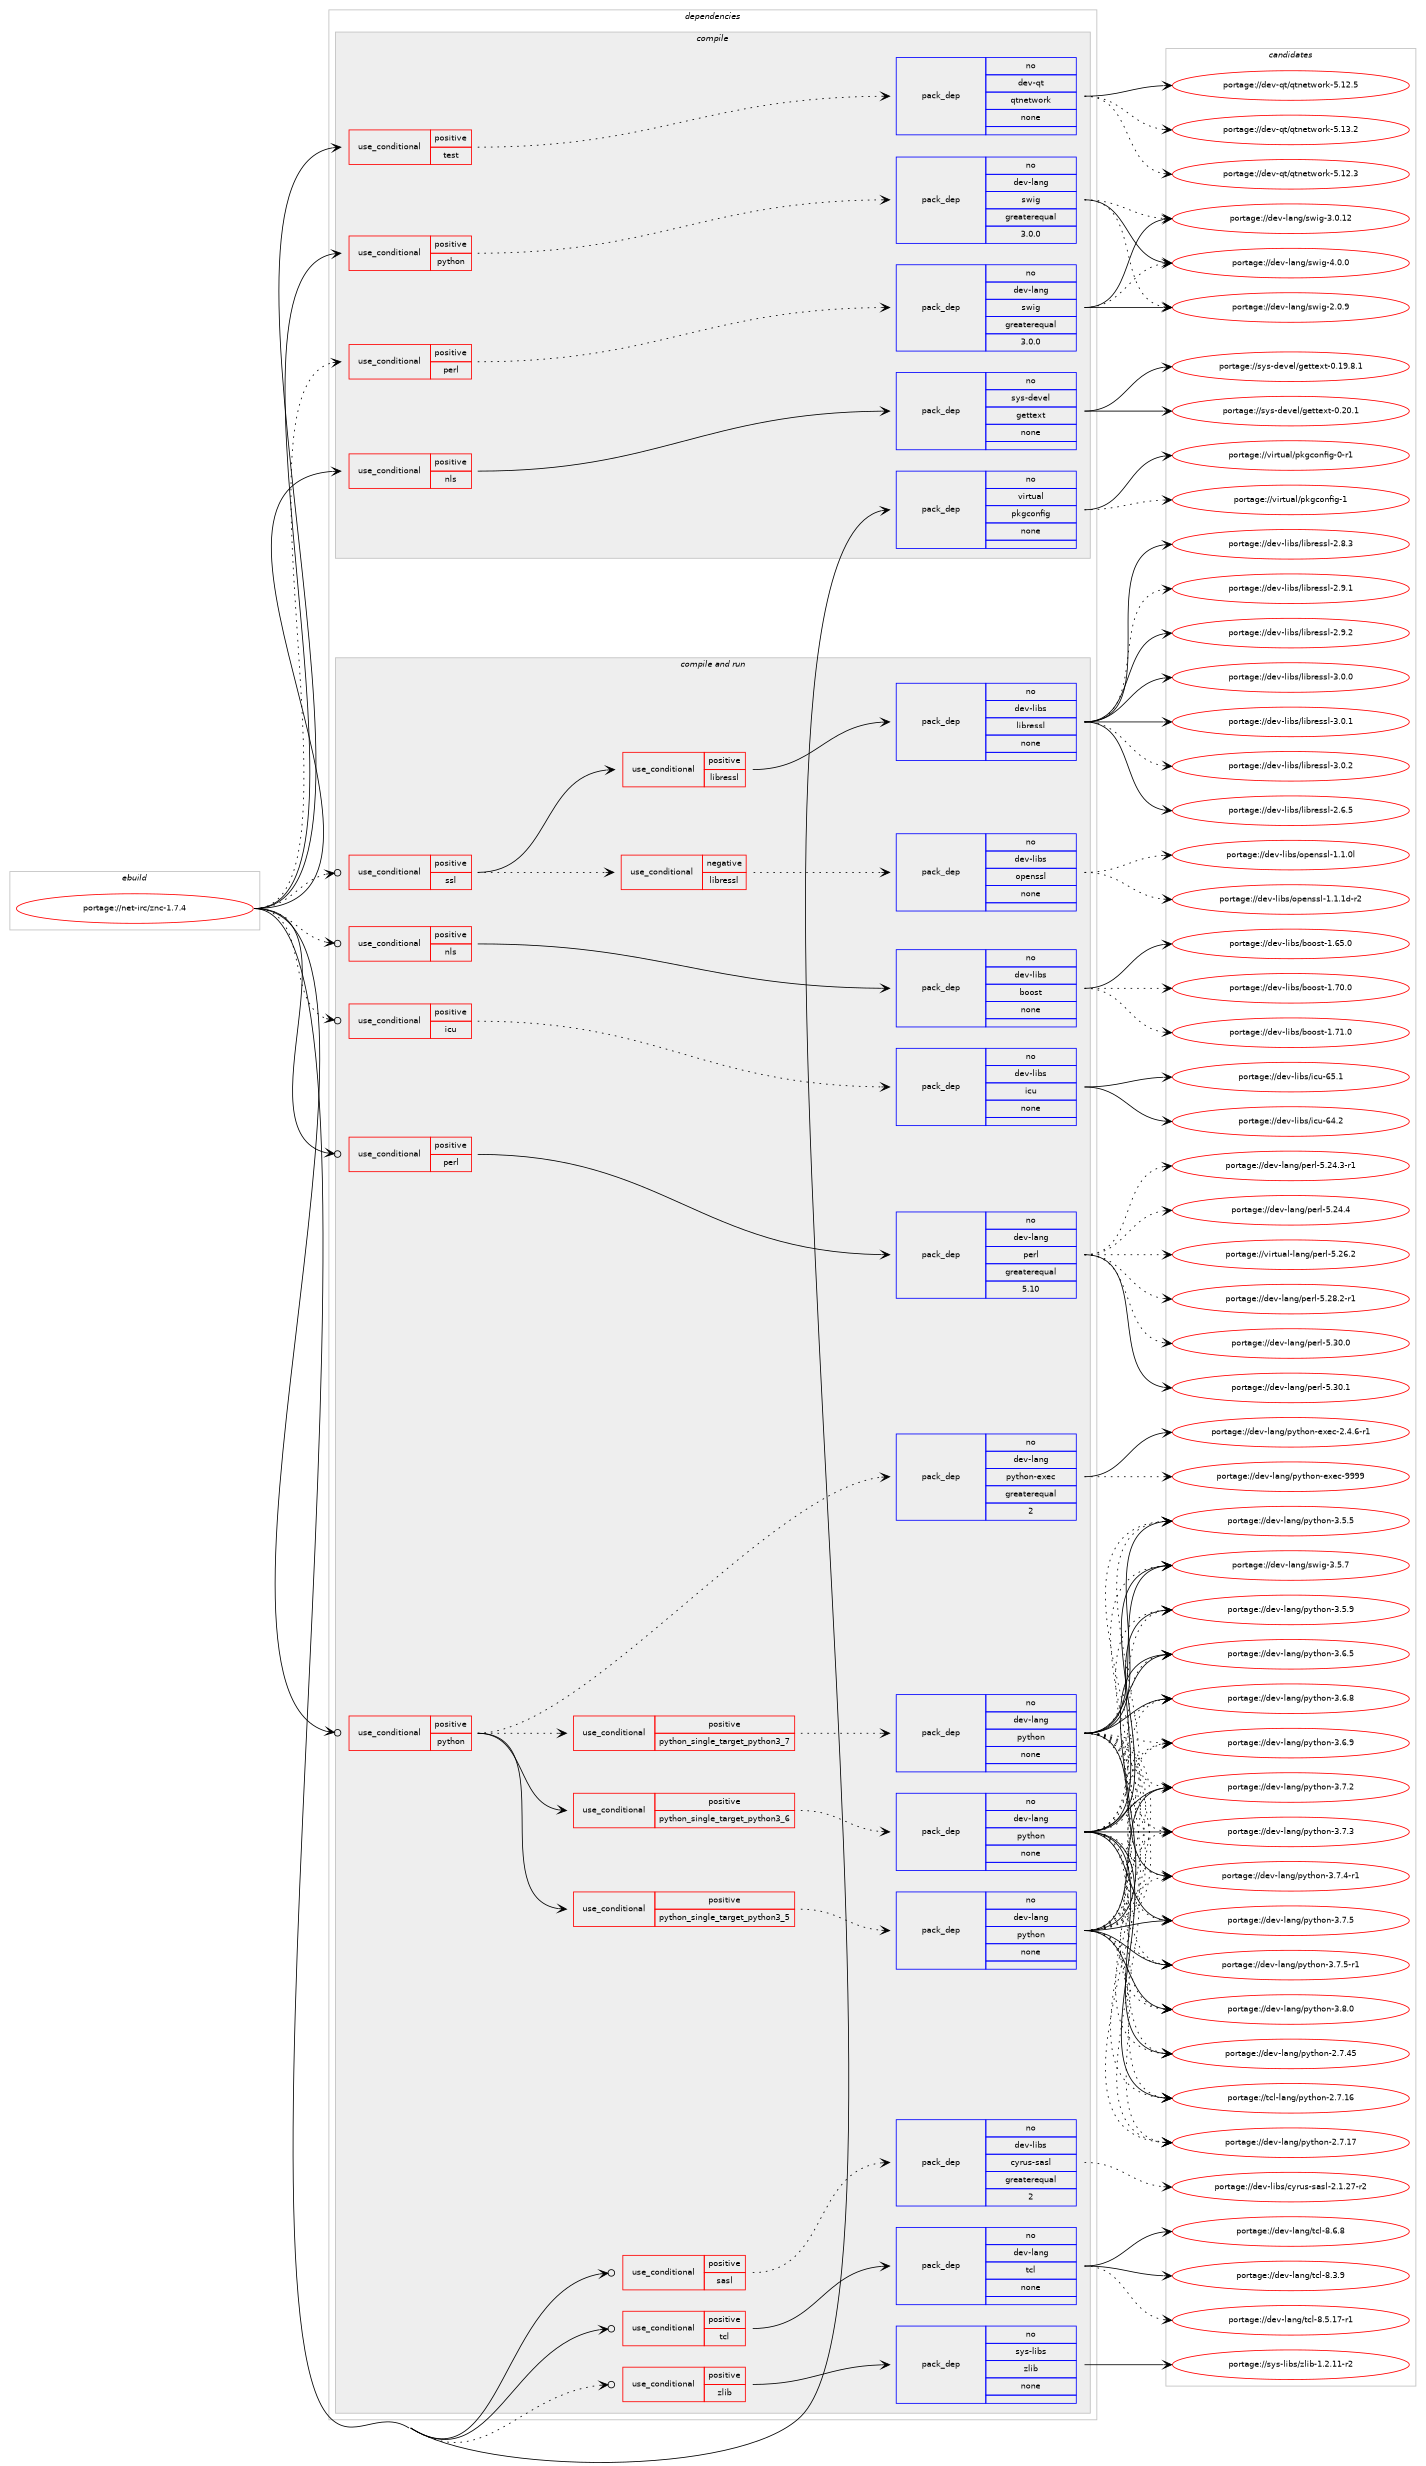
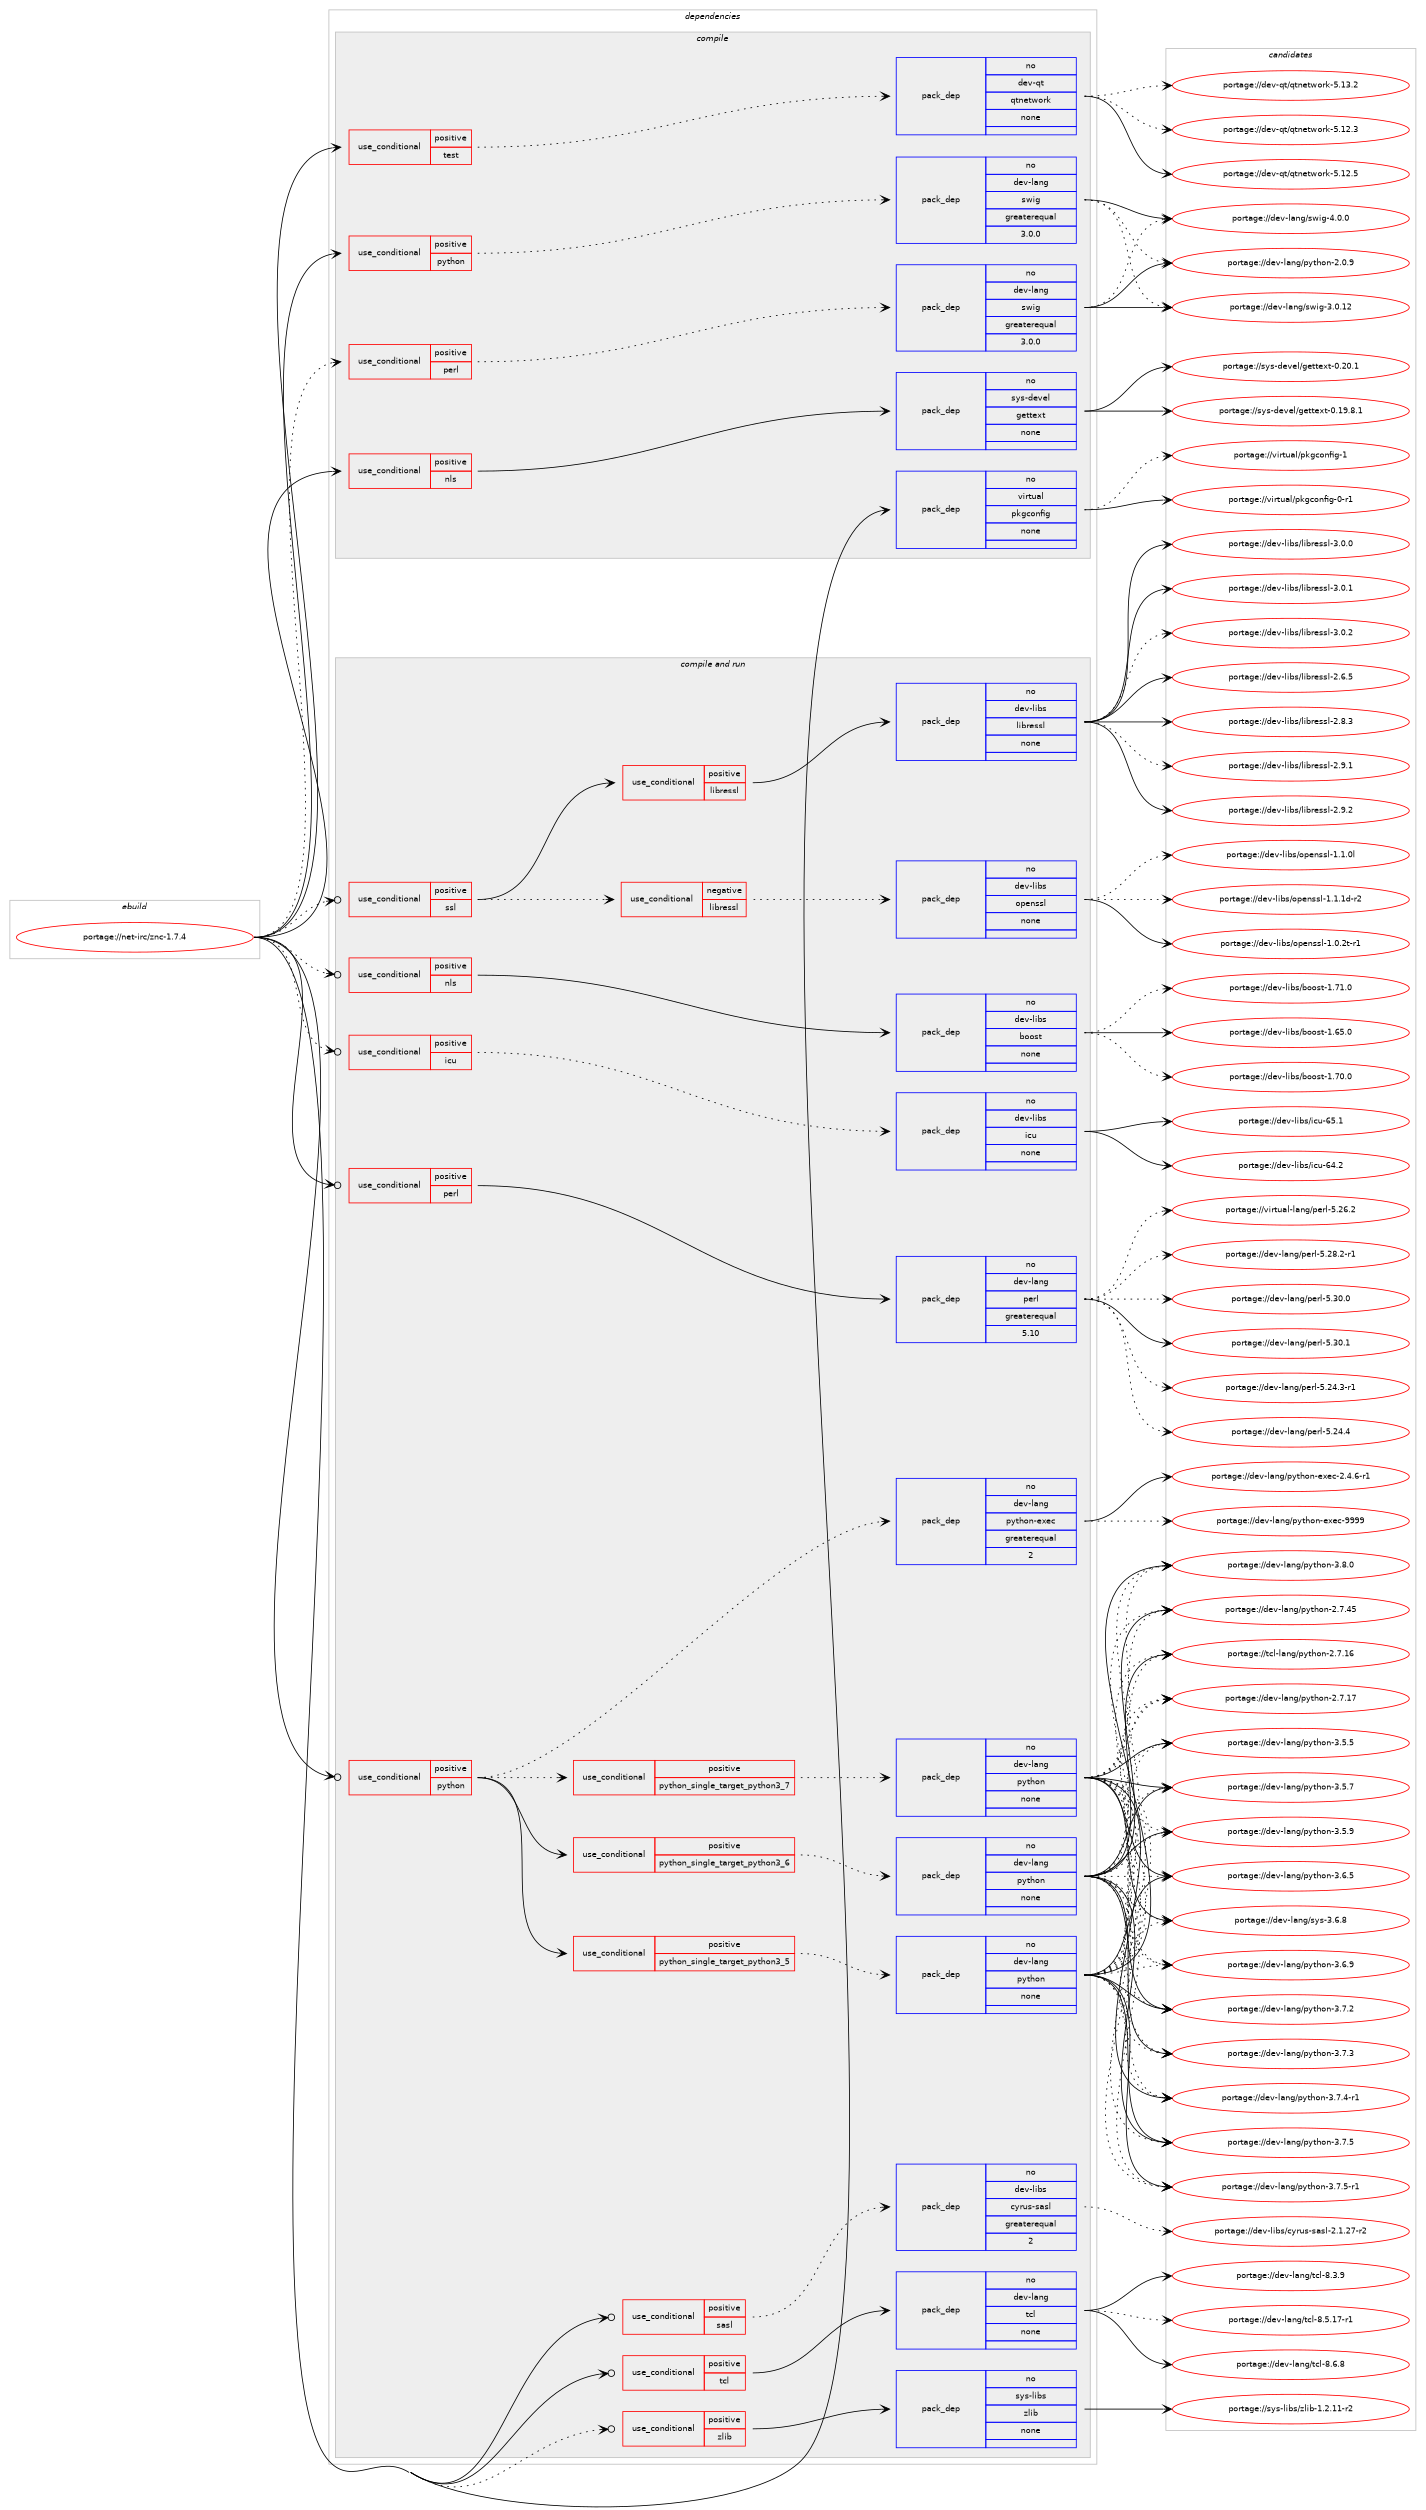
node "portage://dev-lang/swig-2.0.9": label "portage://dev-lang/swig-2.0.9" -> "portage://dev-lang/python-2.0.9"
node "portage://dev-libs/openssl-1.0.2t-r1": added
node "portage://dev-lang/swig-3.5.7": label "portage://dev-lang/swig-3.5.7" -> "portage://dev-lang/python-3.5.7"
node "portage://dev-lang/python-3.6.8": label "portage://dev-lang/python-3.6.8" -> "portage://dev-lang/sys-3.6.8"
